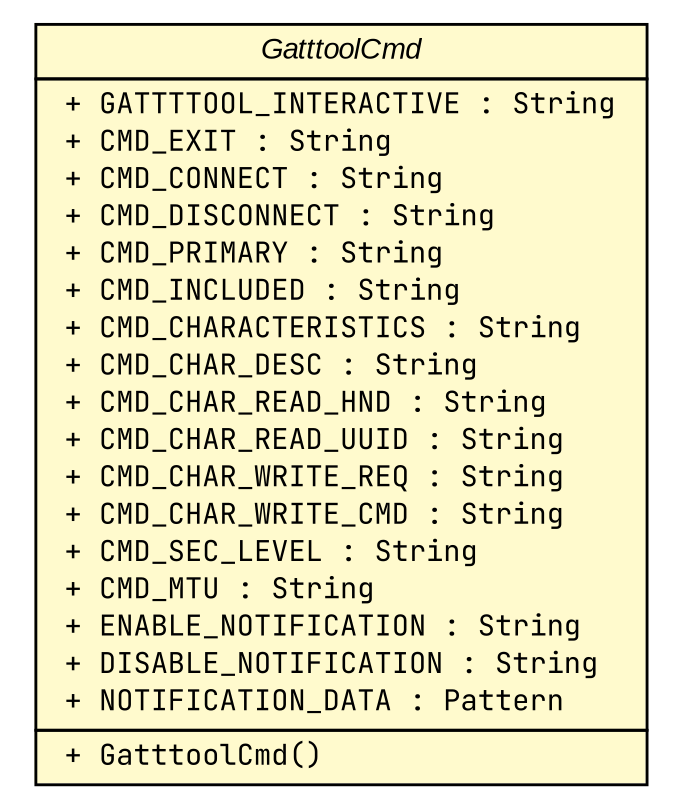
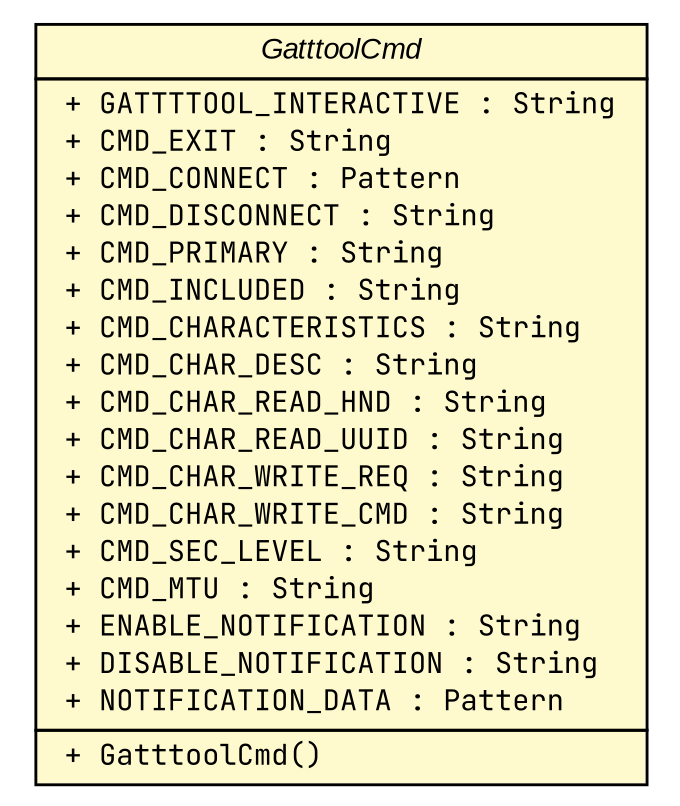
node "GatttoolCmd": text "+ CMD_CONNECT : String" -> "+ CMD_CONNECT : Pattern"
